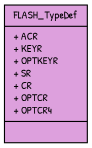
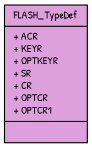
node "FLASH_TypeDef": text "+ OPTCR4" -> "+ OPTCR1"
